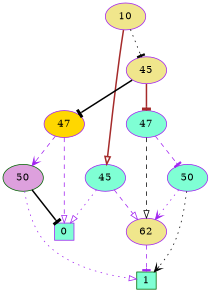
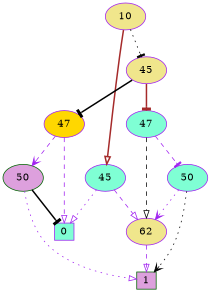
edge "62" -> "1": arrowhead tee -> onormal
node "1": fillcolor aquamarine -> plum
